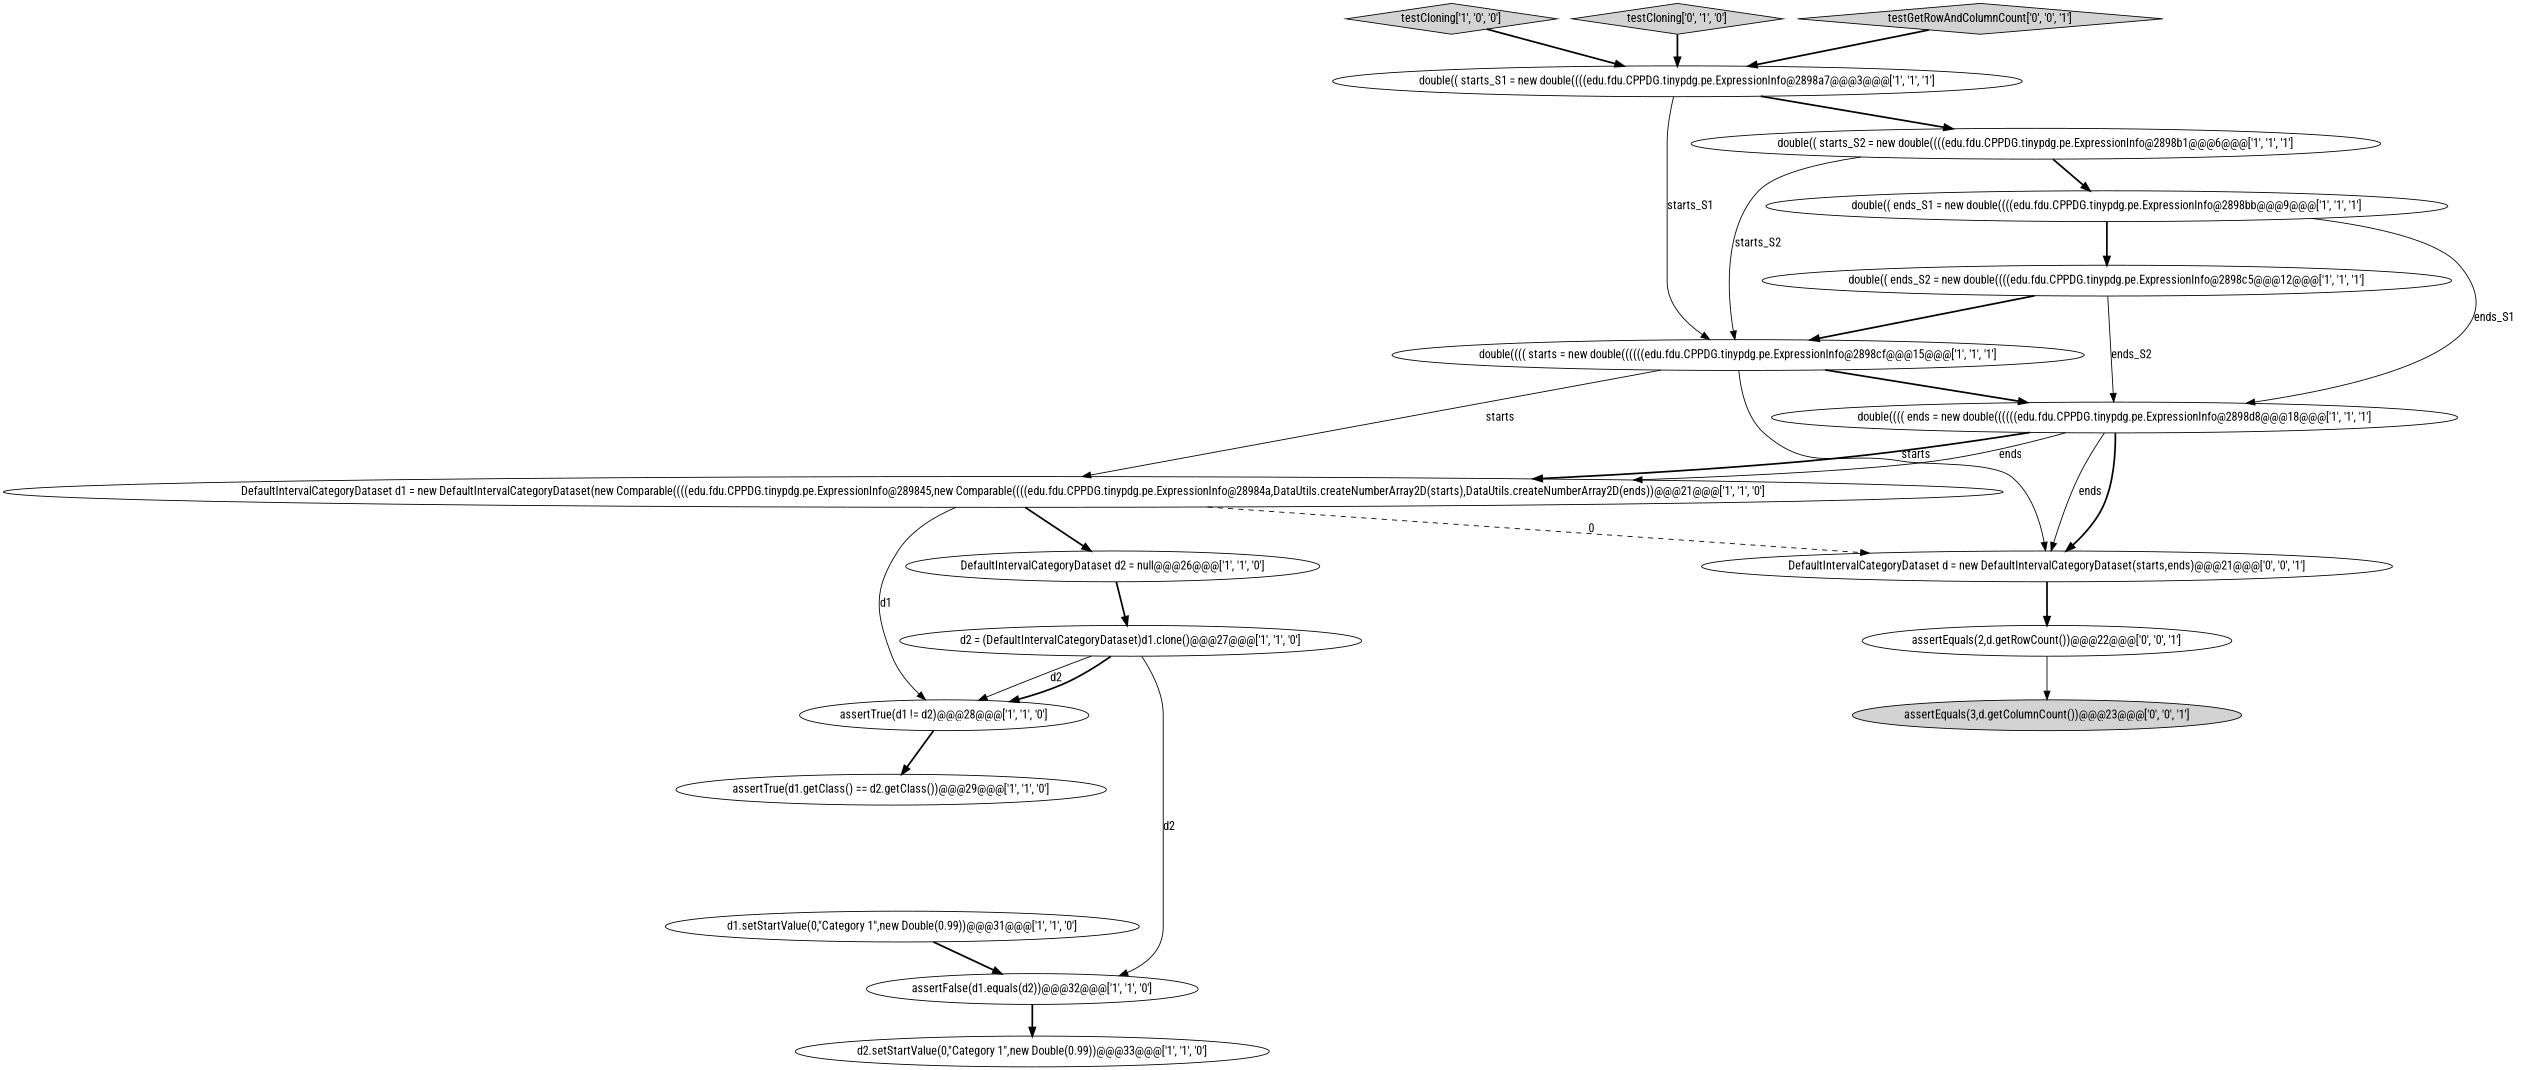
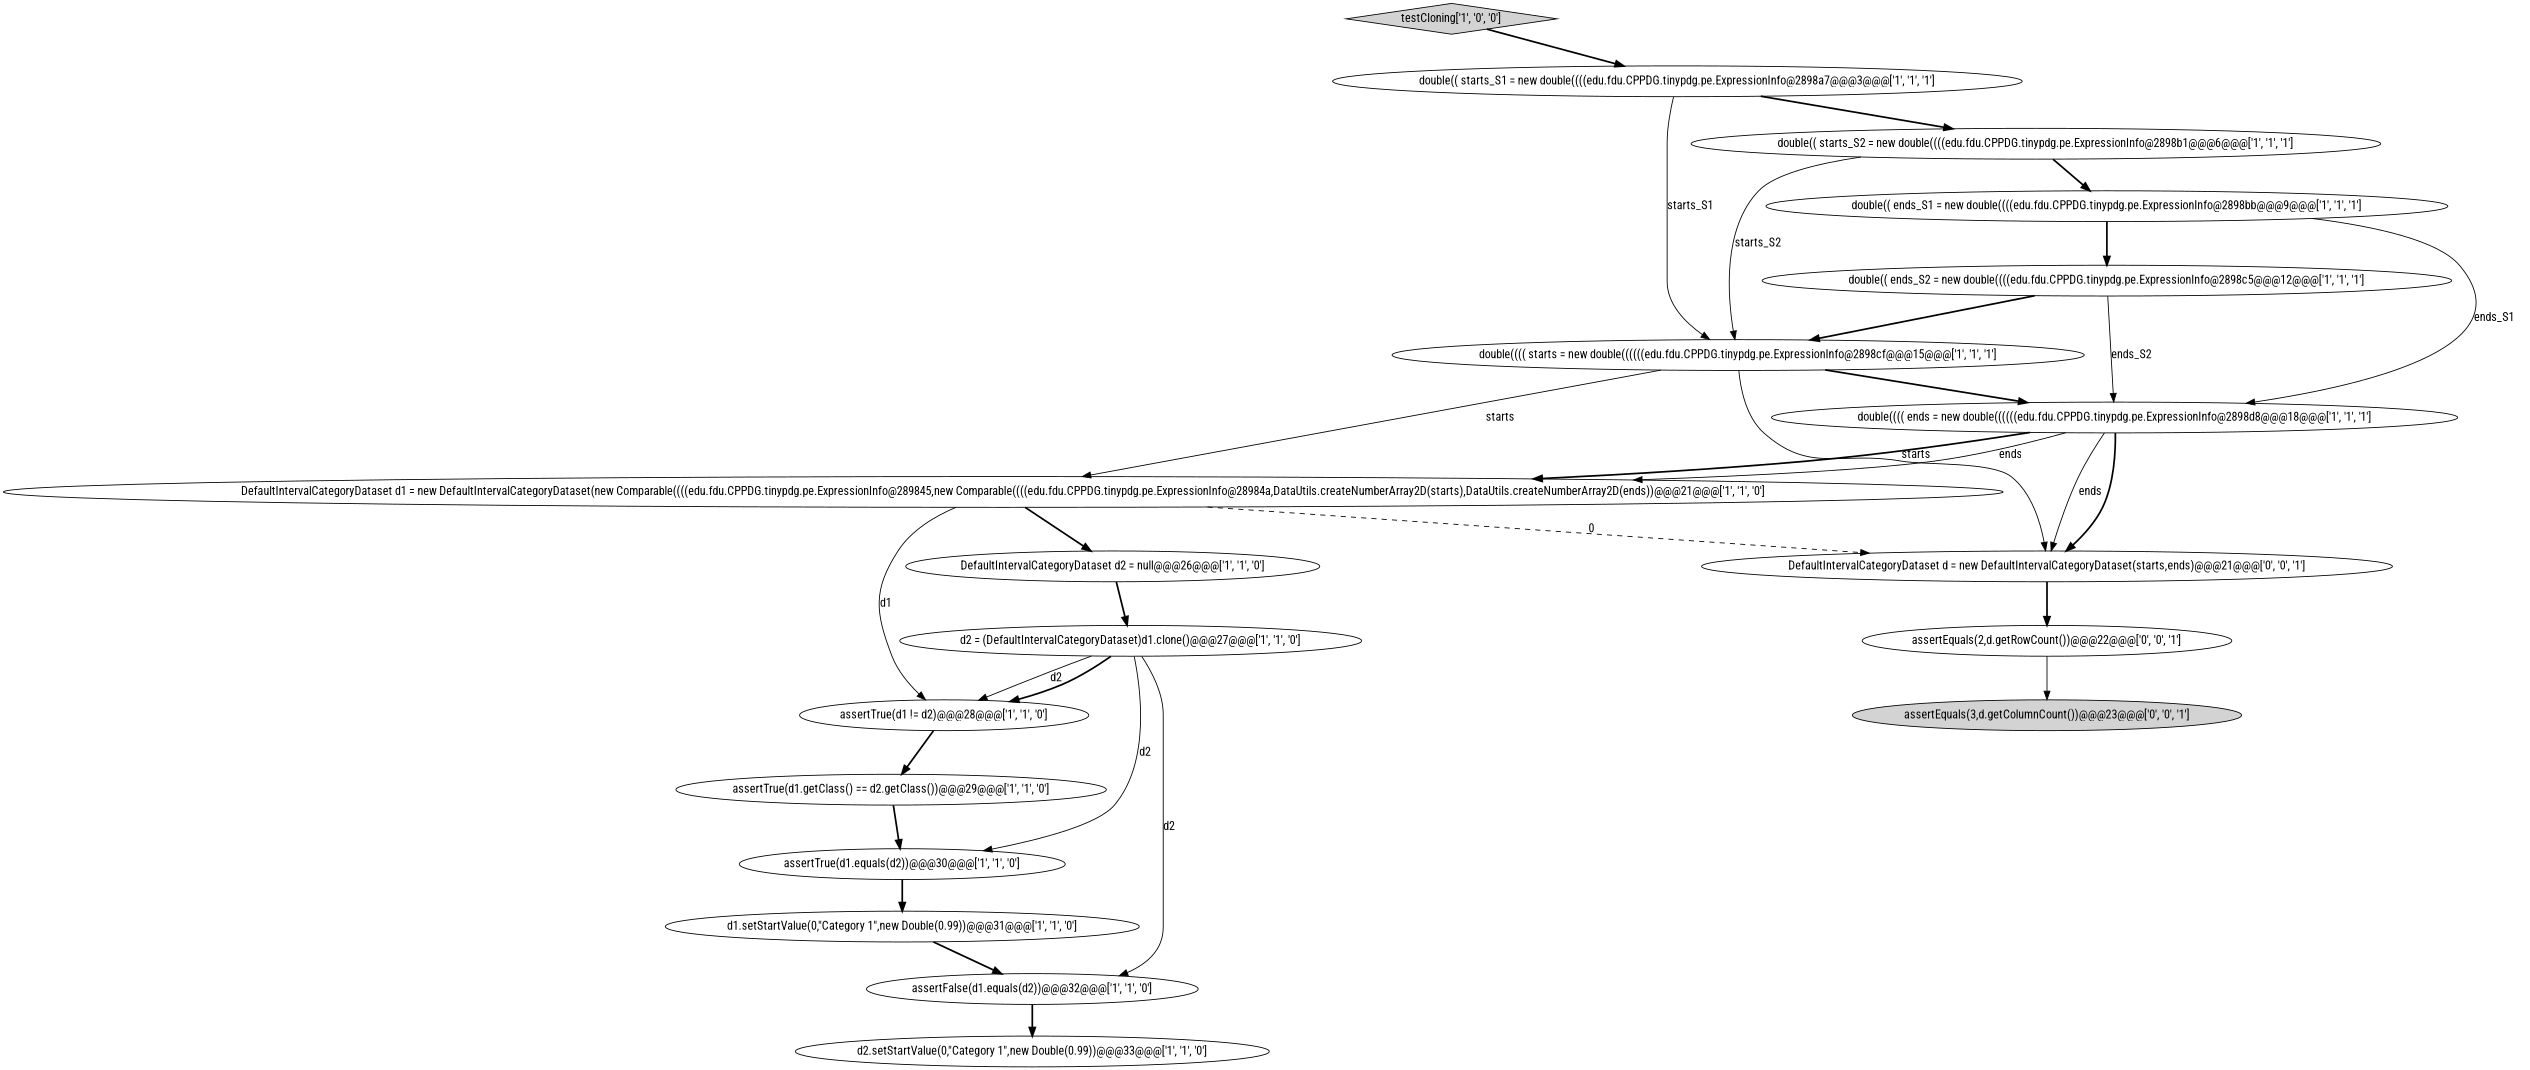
node "testCloning['0', '1', '0']": removed
node "testGetRowAndColumnCount['0', '0', '1']": removed
node "assertTrue(d1.equals(d2))@@@30@@@['1', '1', '0']": added
